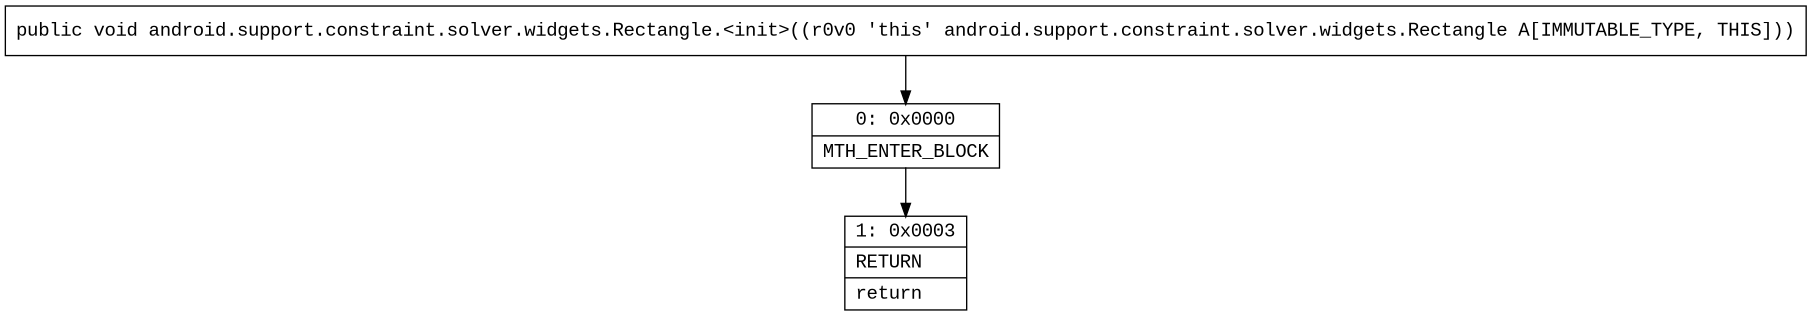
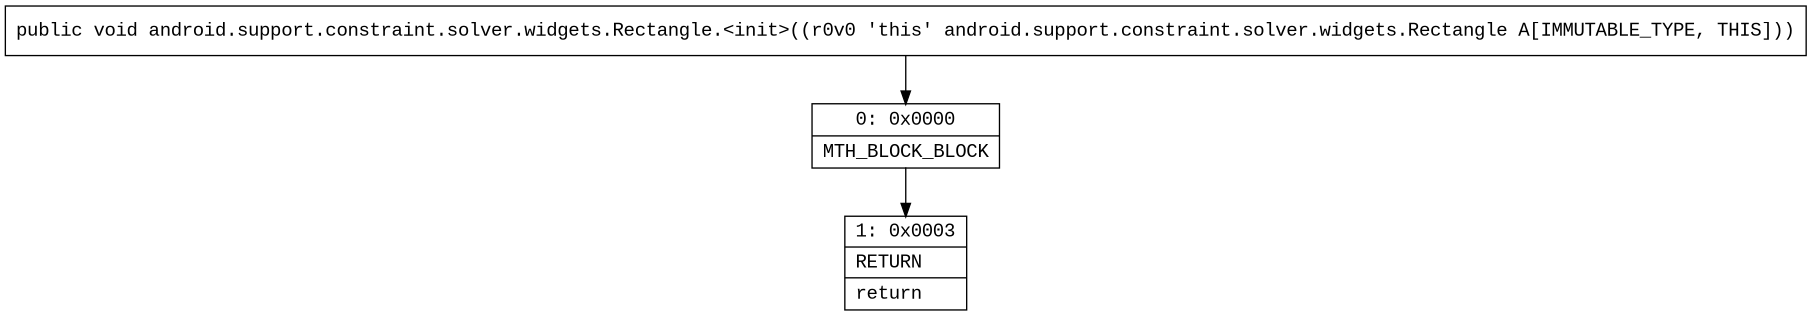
node "0: 0x0000": text "MTH_ENTER_BLOCK" -> "MTH_BLOCK_BLOCK"
